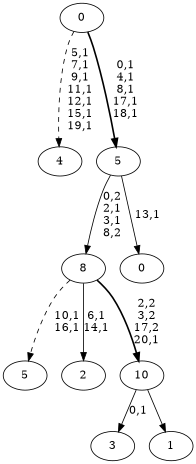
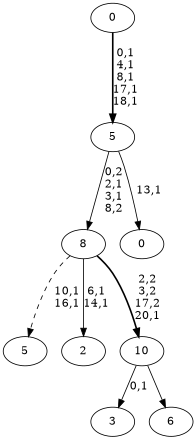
node "4": removed
node "1": label "1" -> "6"
